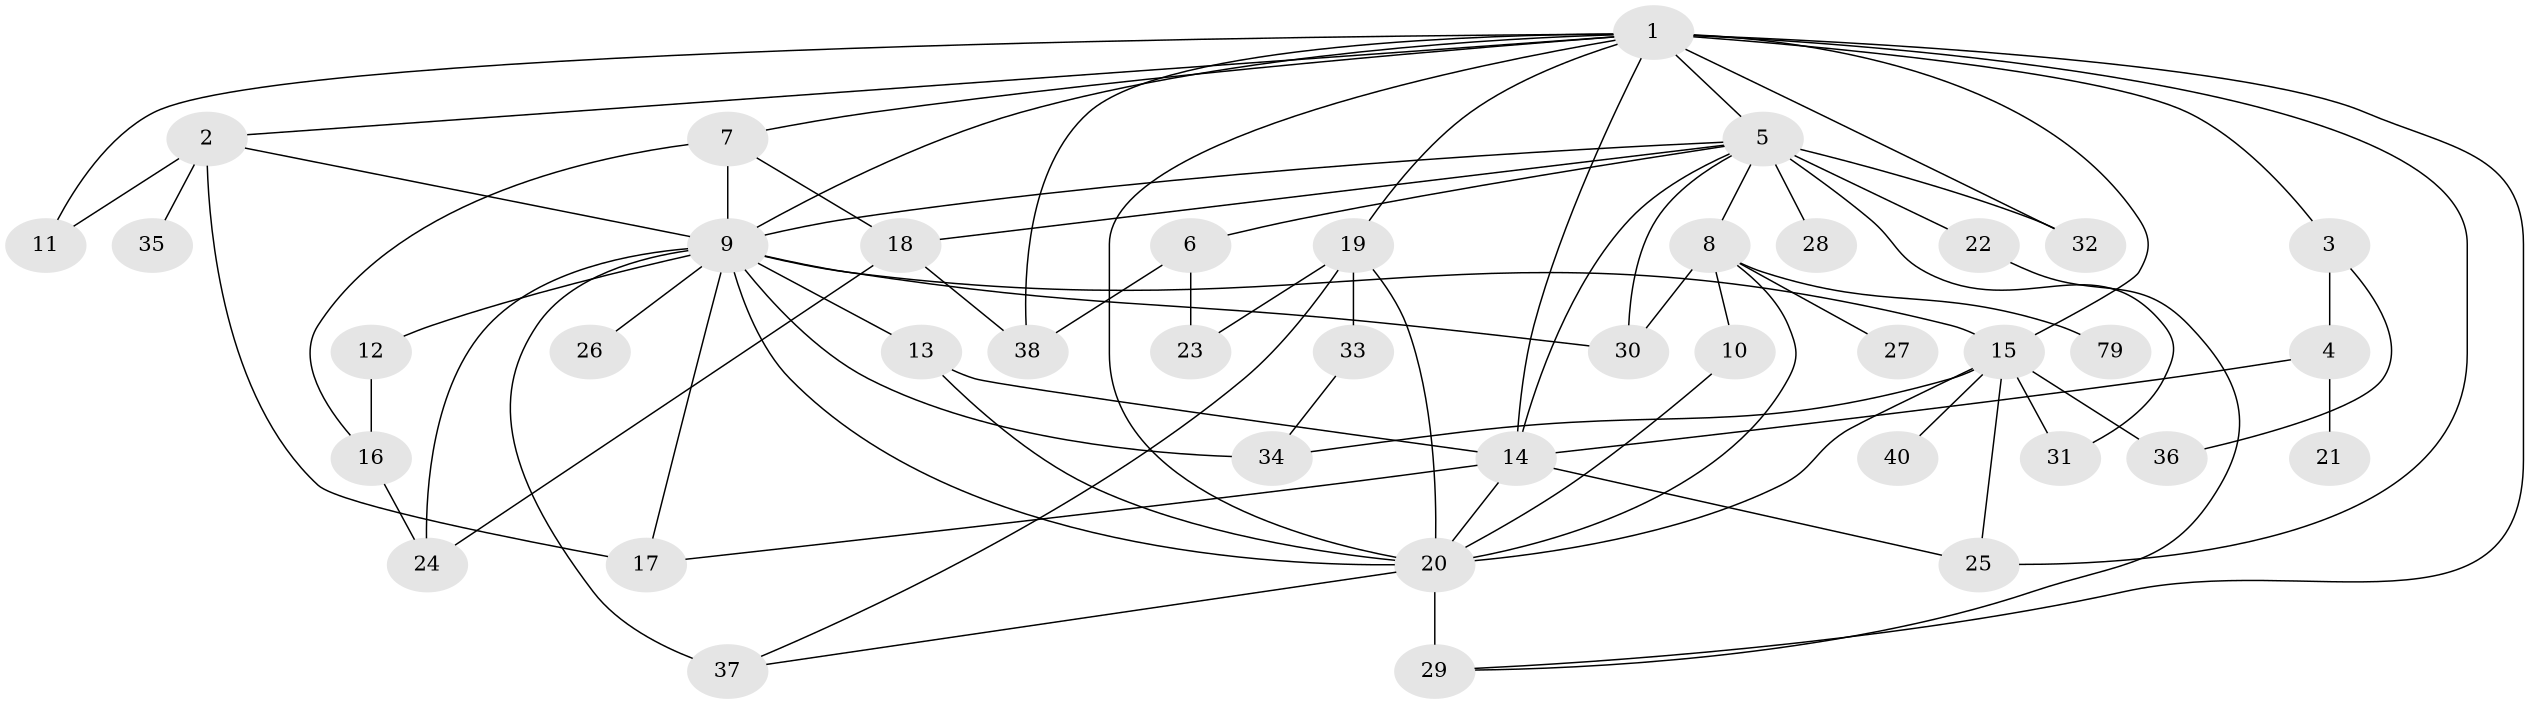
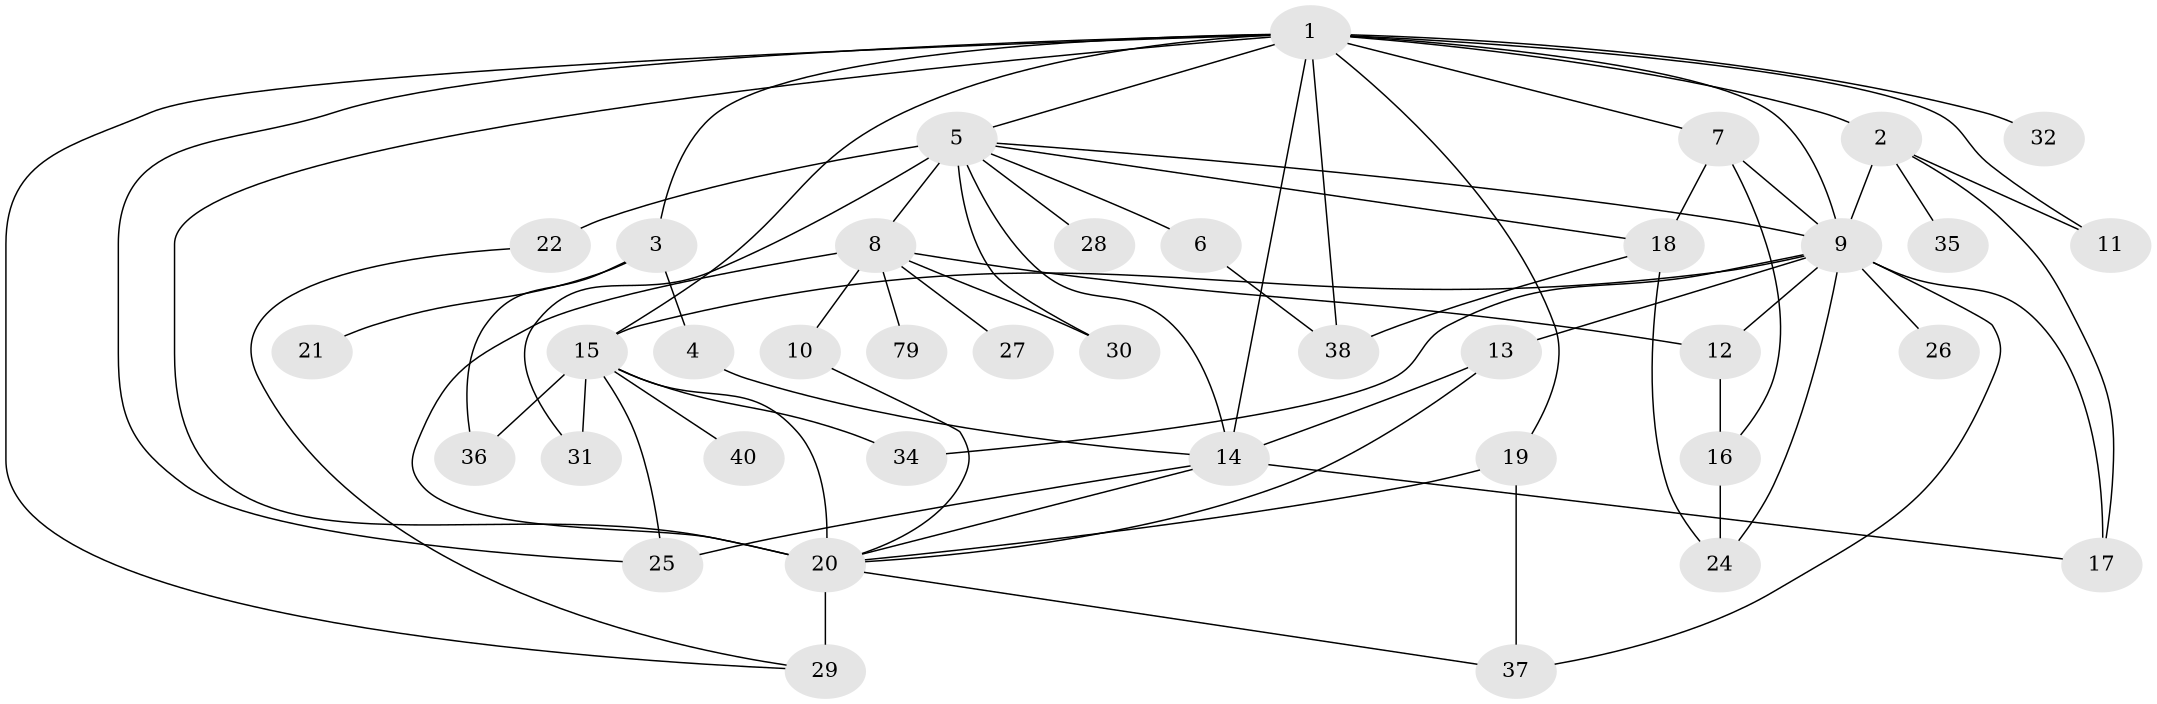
edge "5" -- "32": removed
edge "8" -- "12": added
edge "9" -- "30": removed
node "23": removed
node "33": removed
edge "4" -- "21": now "3" -- "21"
edge "9" -- "20": removed
